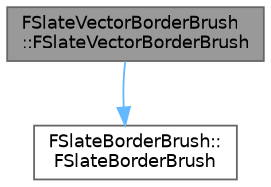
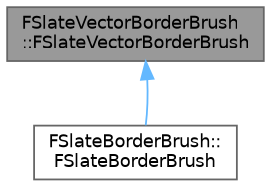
edge "FSlateVectorBorderBrush ::FSlateVectorBorderBrush" -> "FSlateBorderBrush:: FSlateBorderBrush": reversed
